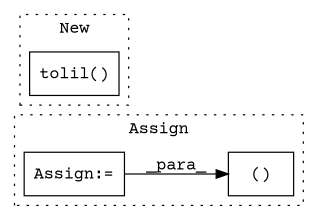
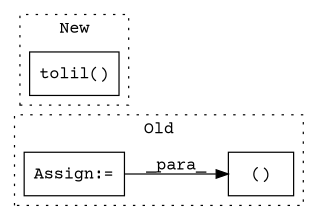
cluster "Assign": label "Assign" -> "Old"
